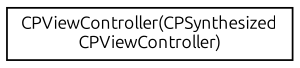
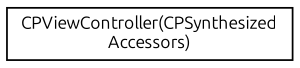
node "CPViewController(CPSynthesized CPViewController)": label "CPViewController(CPSynthesized CPViewController)" -> "CPViewController(CPSynthesized Accessors)"
